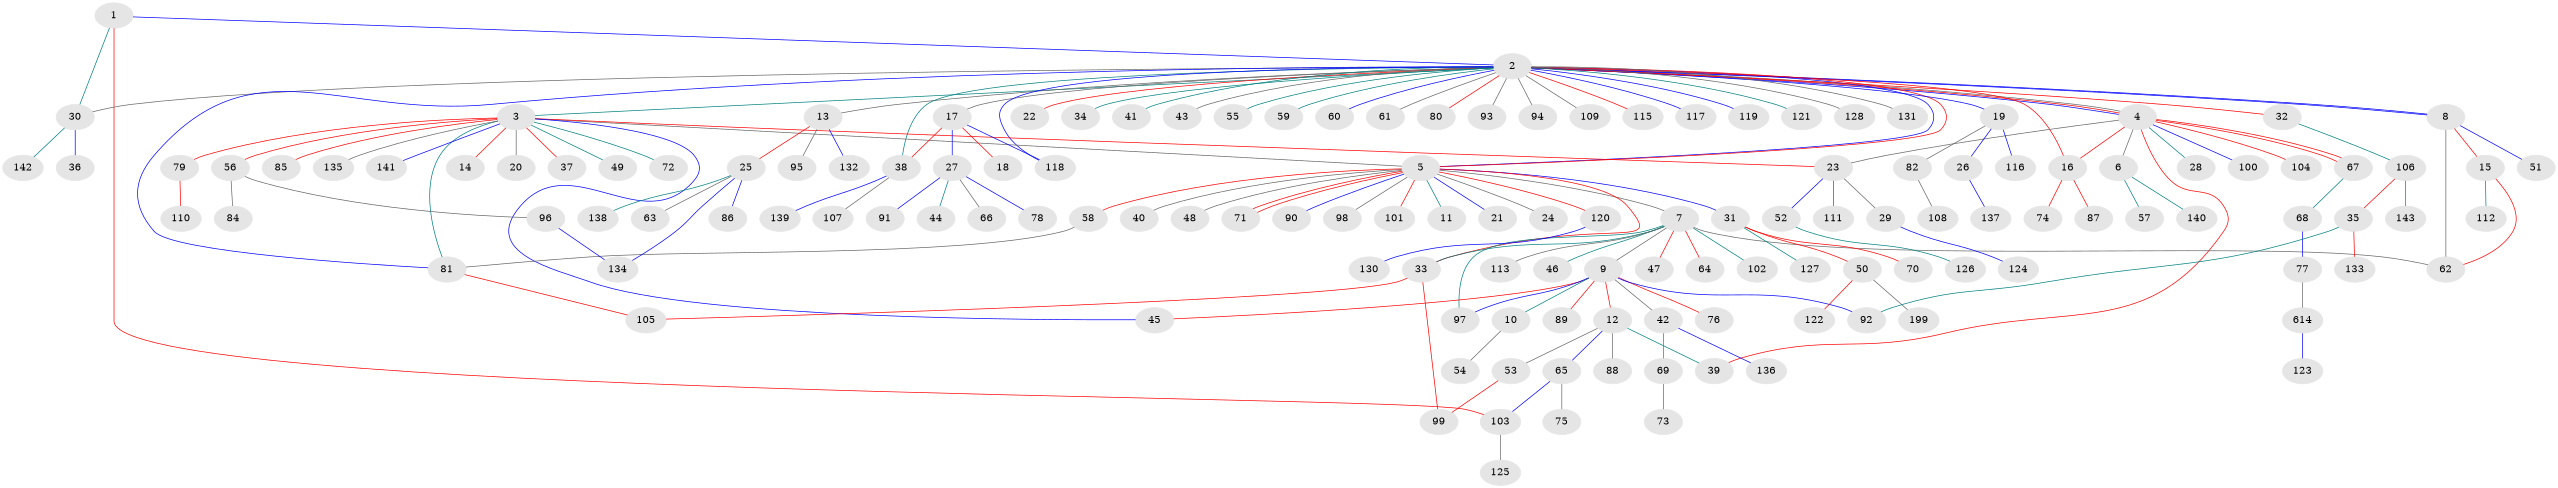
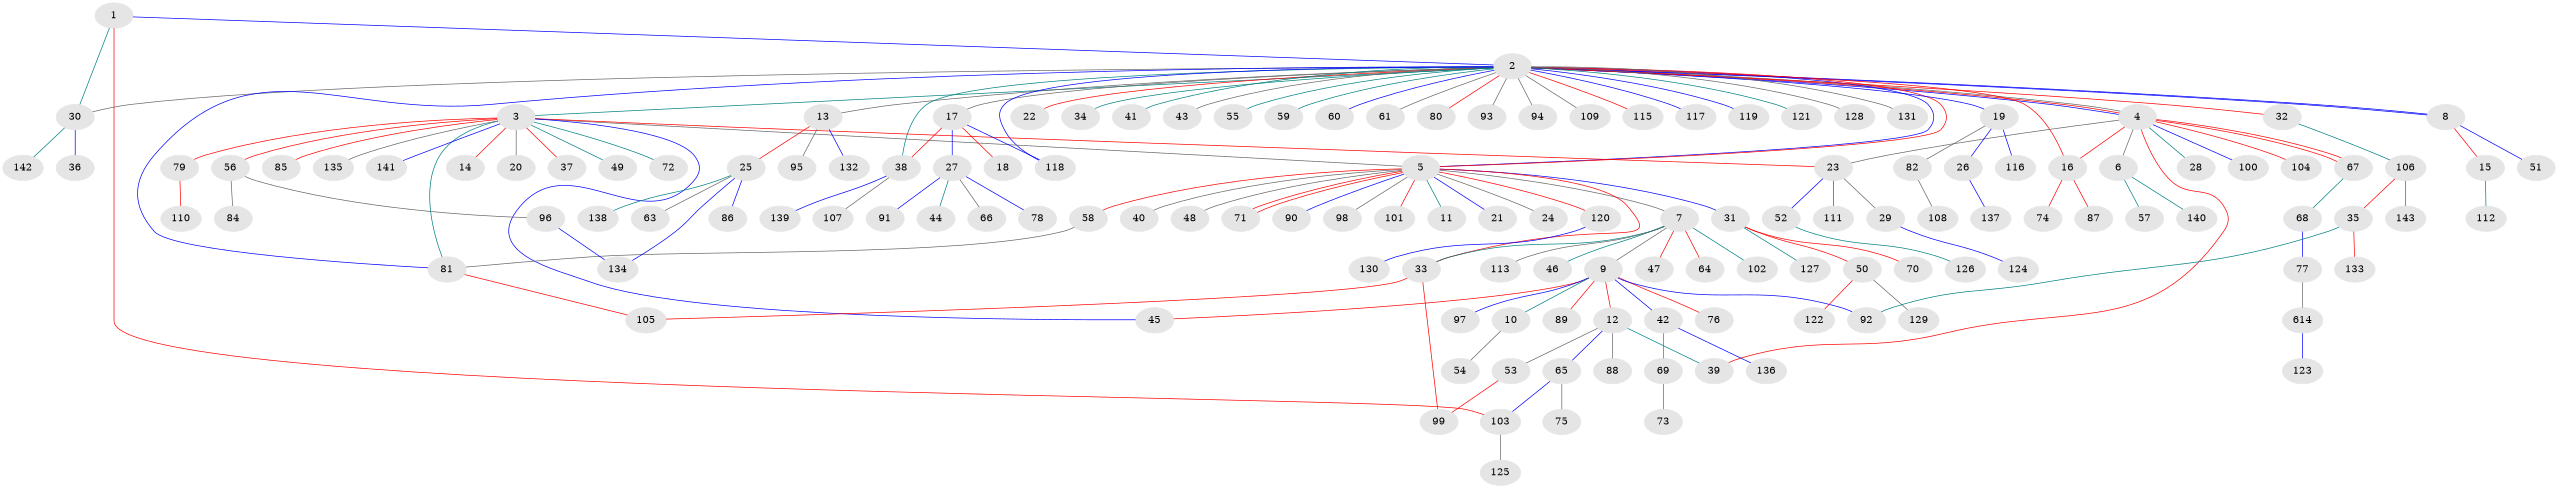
edge "7" -- "97": removed
node "62": removed
edge "9" -- "42": color gray40 -> blue
node "199": label "199" -> "129"
